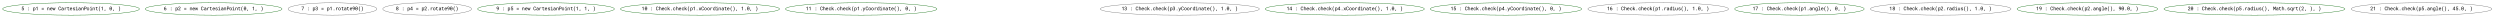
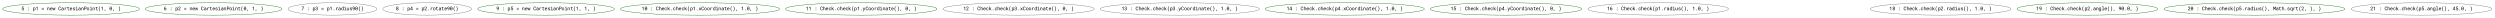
node "7 : p3 = p1.rotate90()": label "7 : p3 = p1.rotate90()" -> "7 : p3 = p1.radius90()"
node "12 : Check.check(p3.xCoordinate(), 0, )": added
node "17 : Check.check(p1.angle(), 0, )": removed
